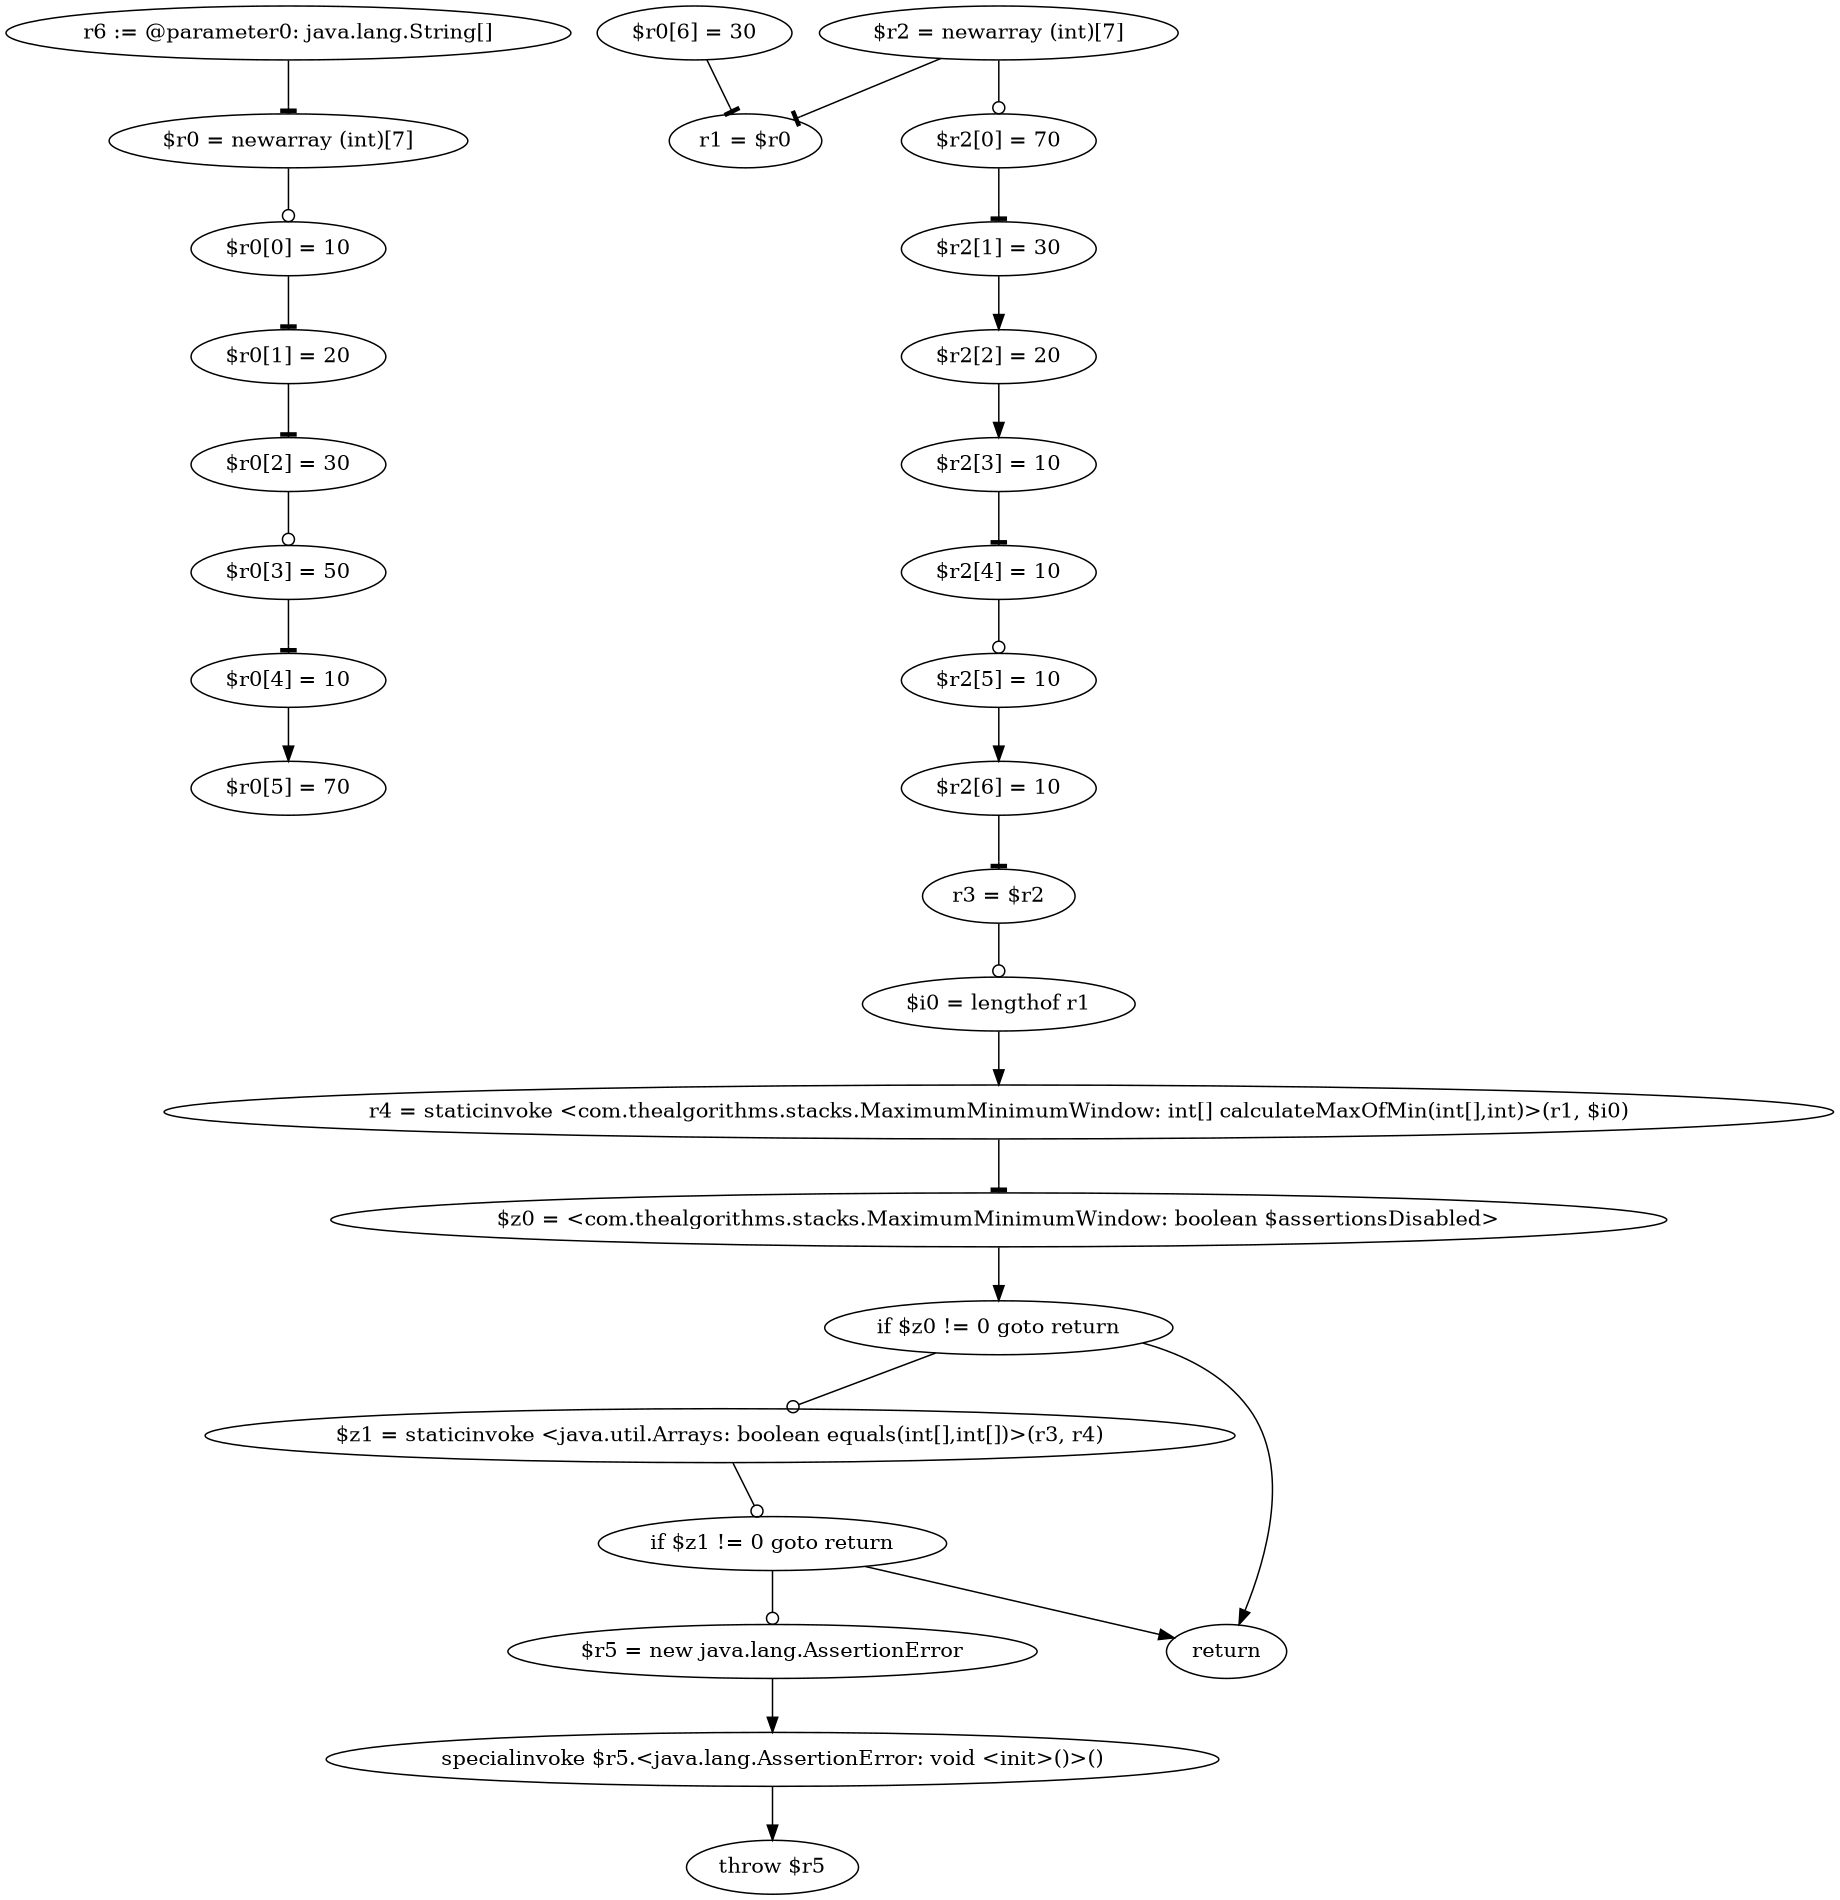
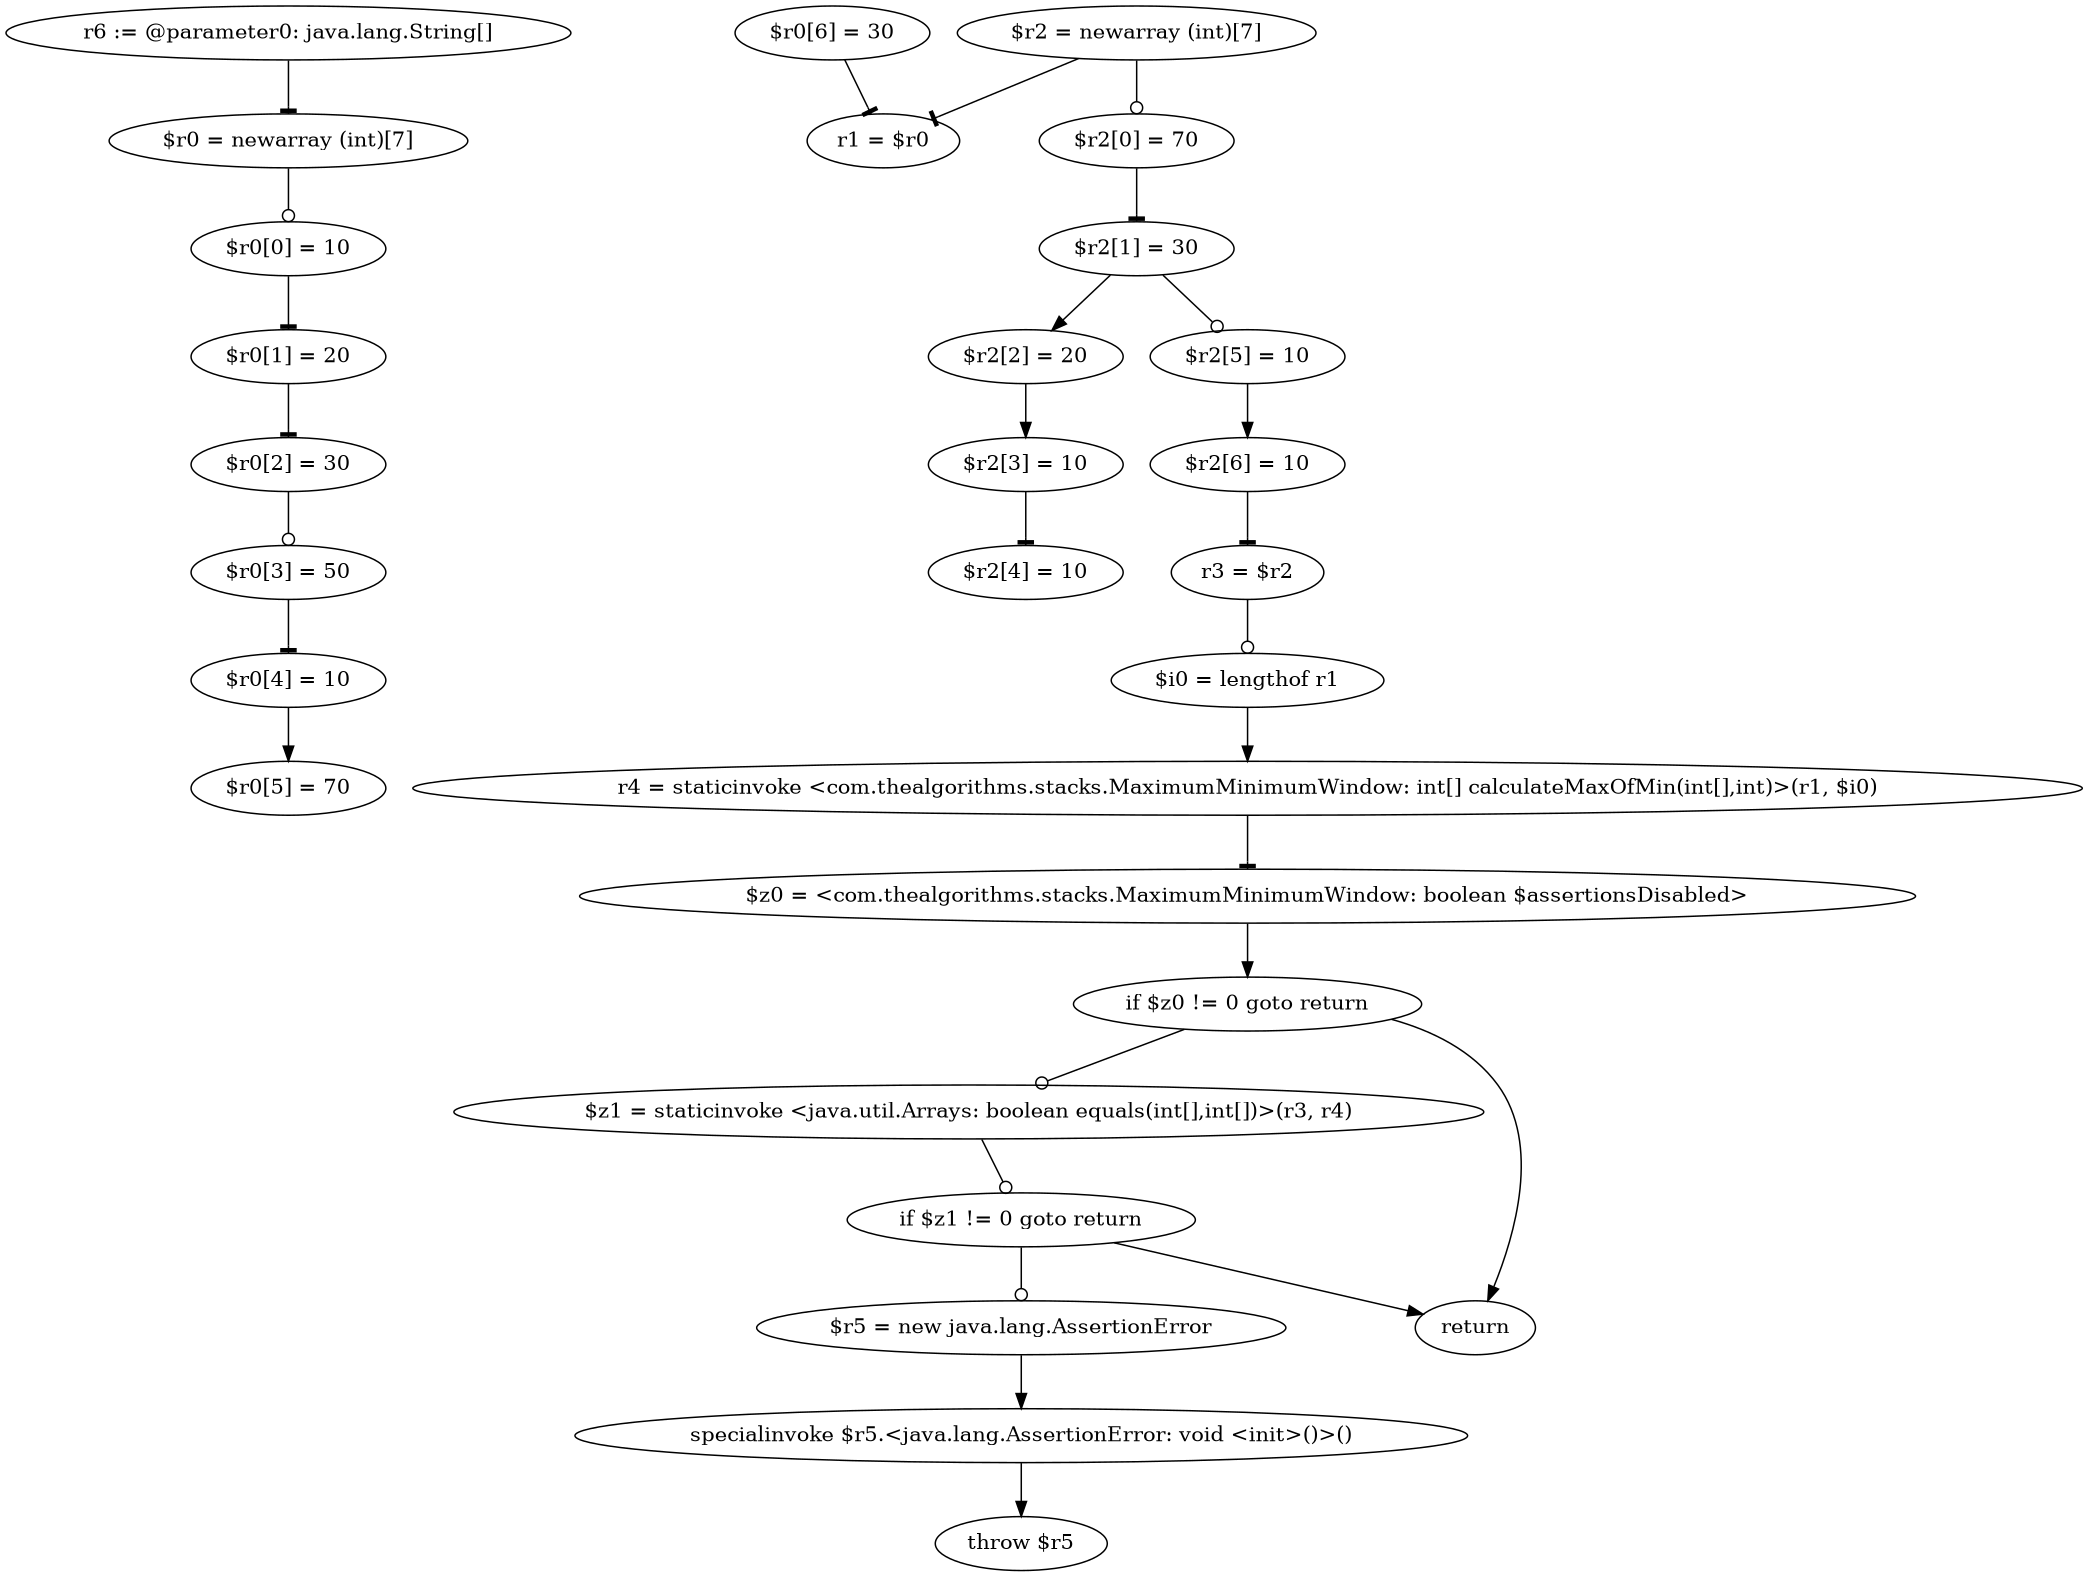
edge "$r2[4] = 10" -> "$r2[5] = 10": now "$r2[1] = 30" -> "$r2[5] = 10"
